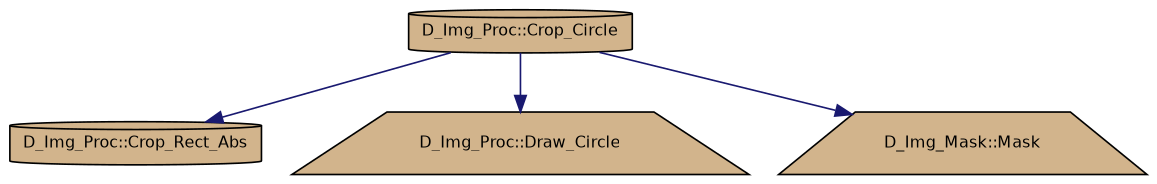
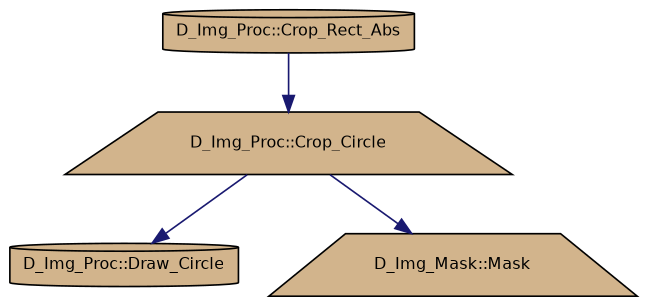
node "D_Img_Proc::Crop_Circle": shape cylinder -> trapezium
edge "D_Img_Proc::Crop_Circle" -> "D_Img_Proc::Crop_Rect_Abs": reversed
node "D_Img_Proc::Draw_Circle": shape trapezium -> cylinder
